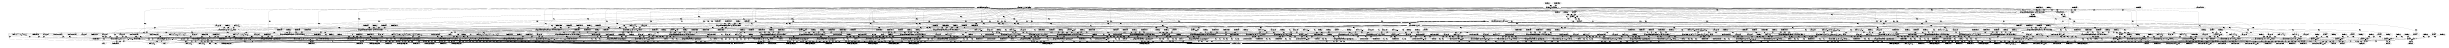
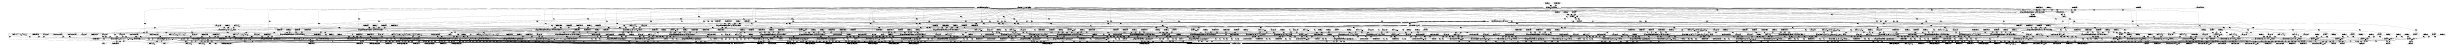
edge "(MethodParameterIn,const ut8 *data)" -> "(Call,data[0] == 0x69)": reversed
